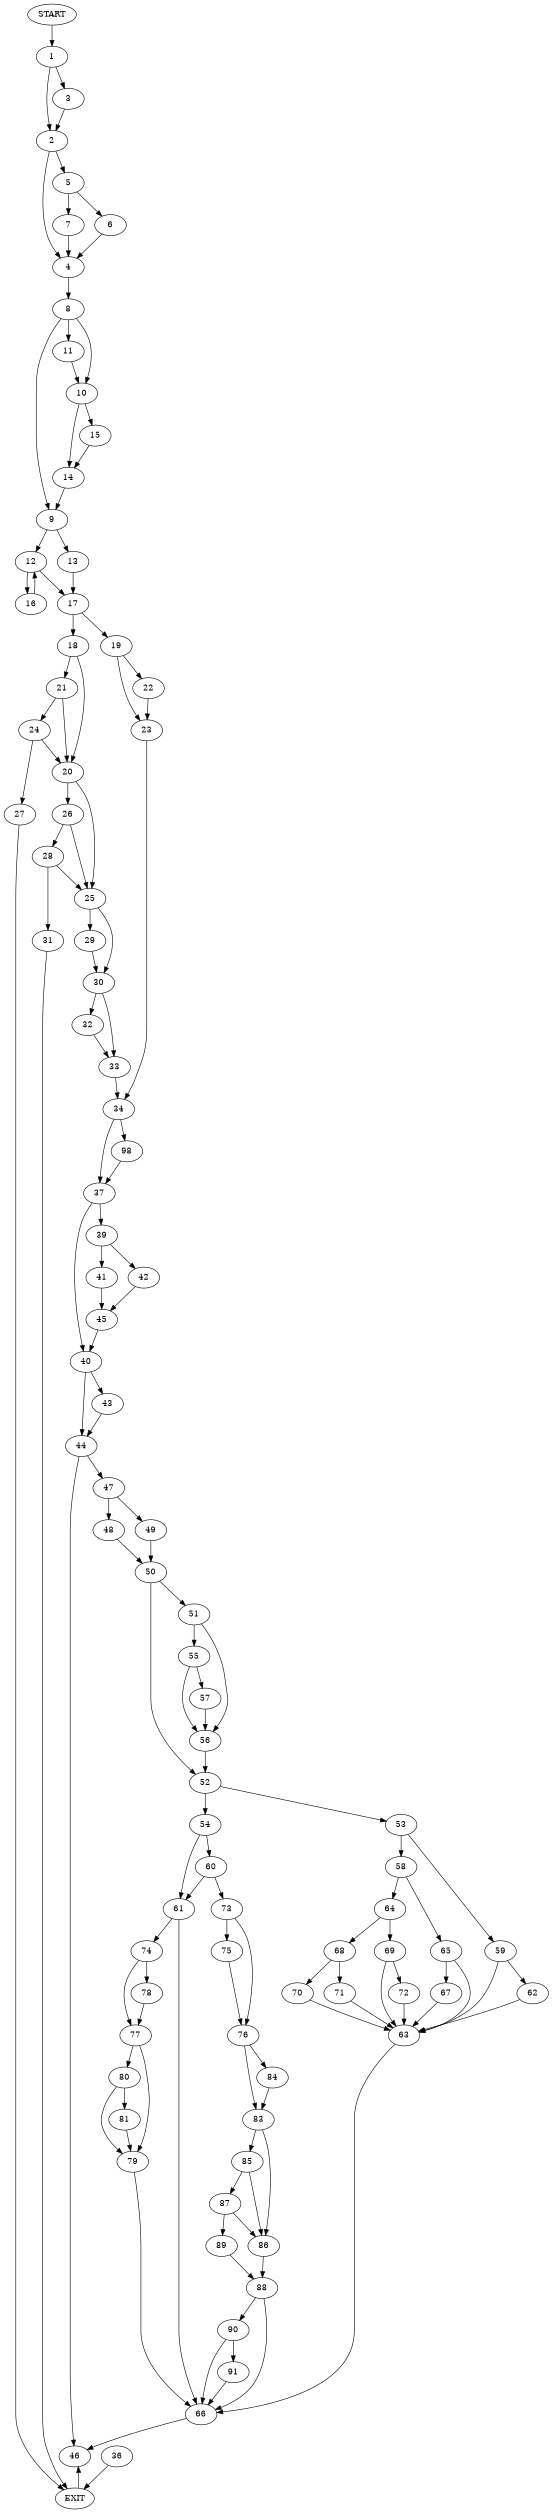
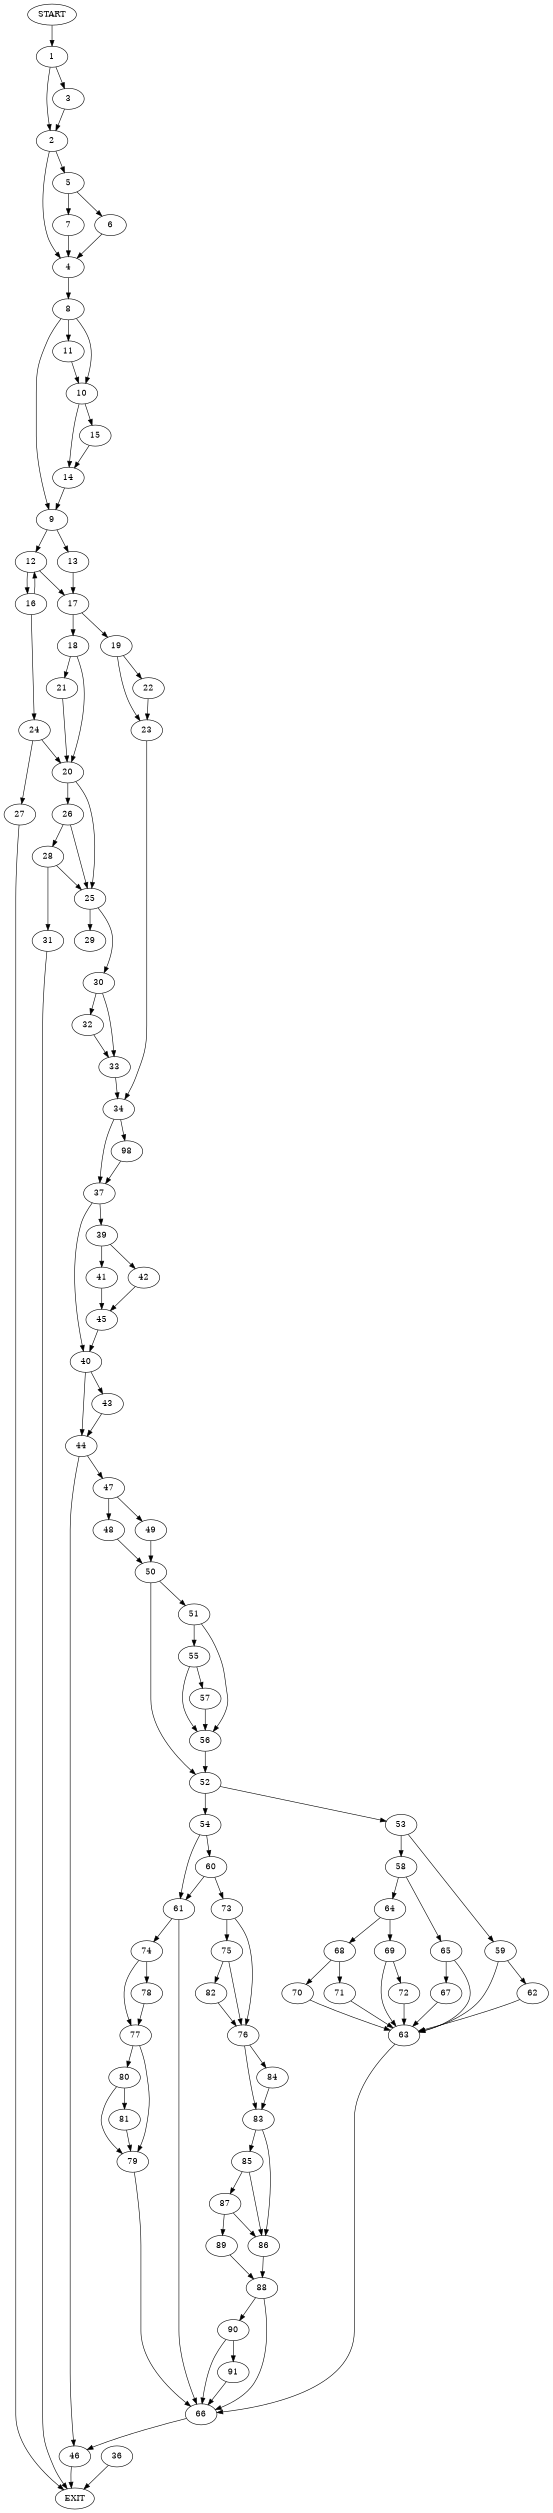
edge "21" -> "24": now "16" -> "24"
edge "29" -> "30": removed
node "82": added
edge "EXIT" -> "46": reversed
